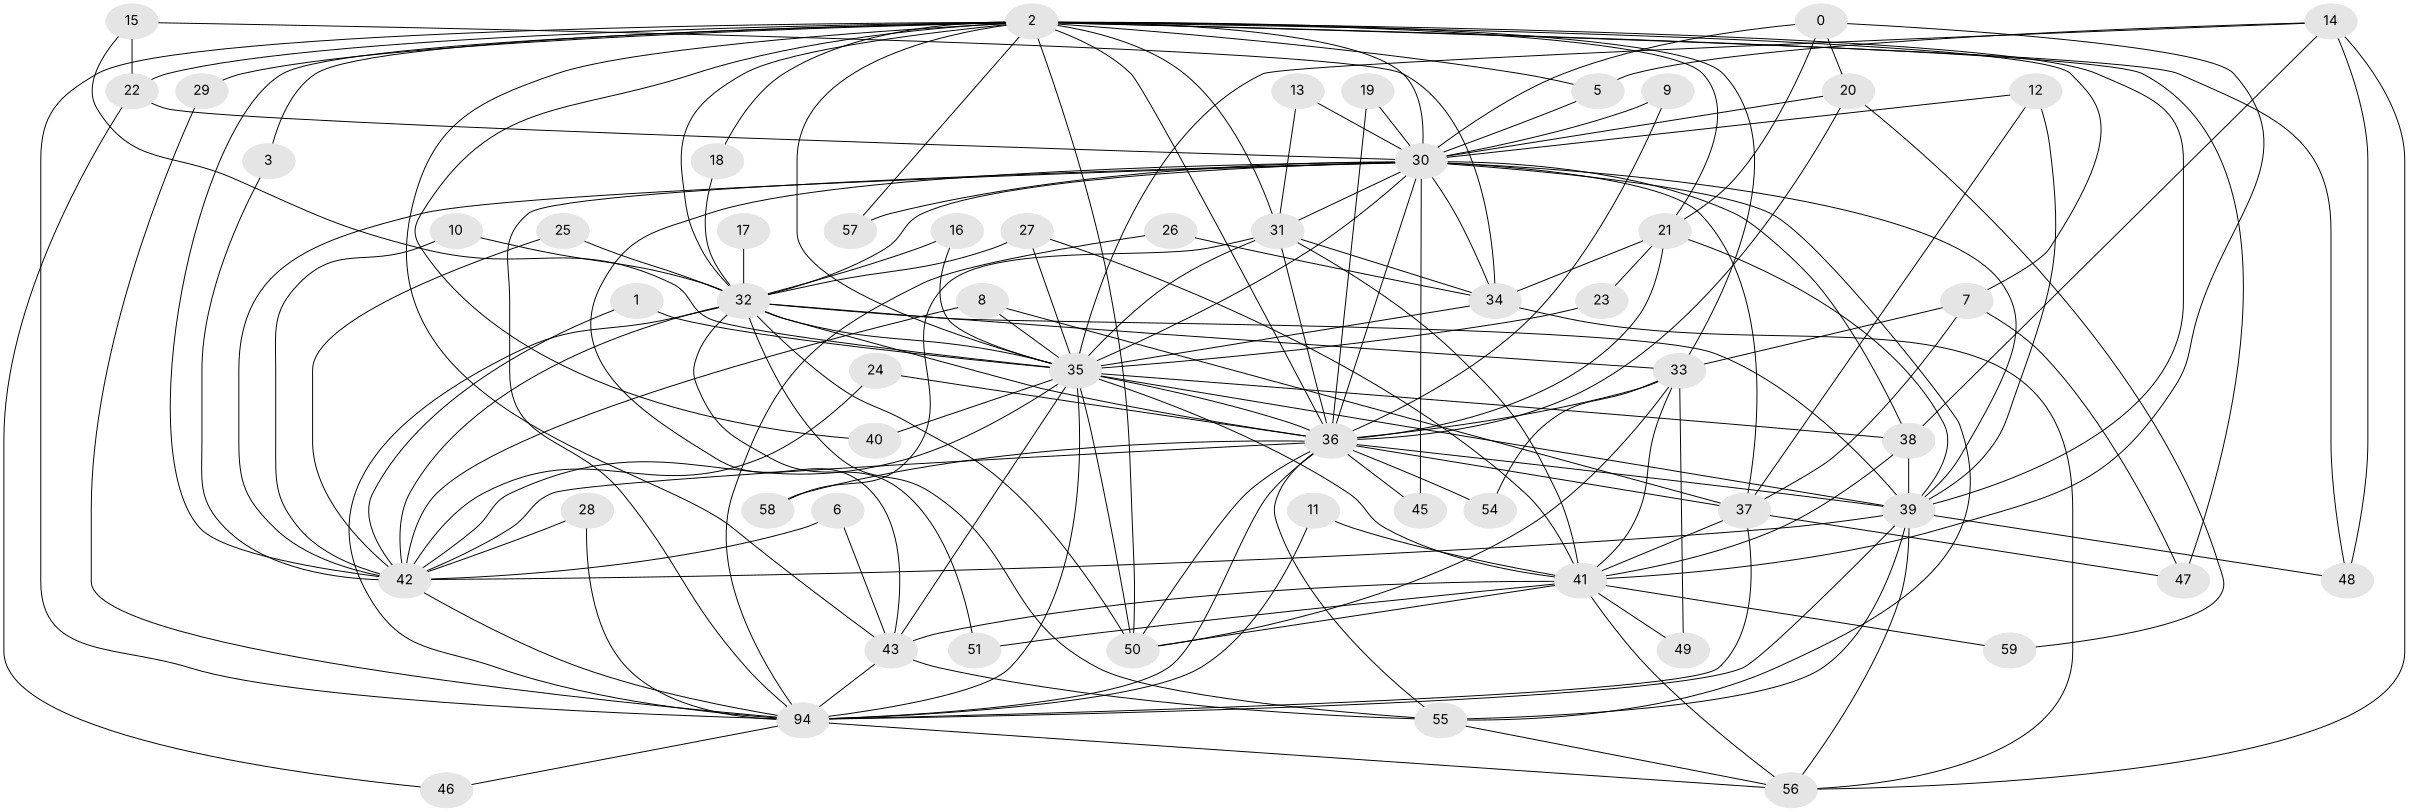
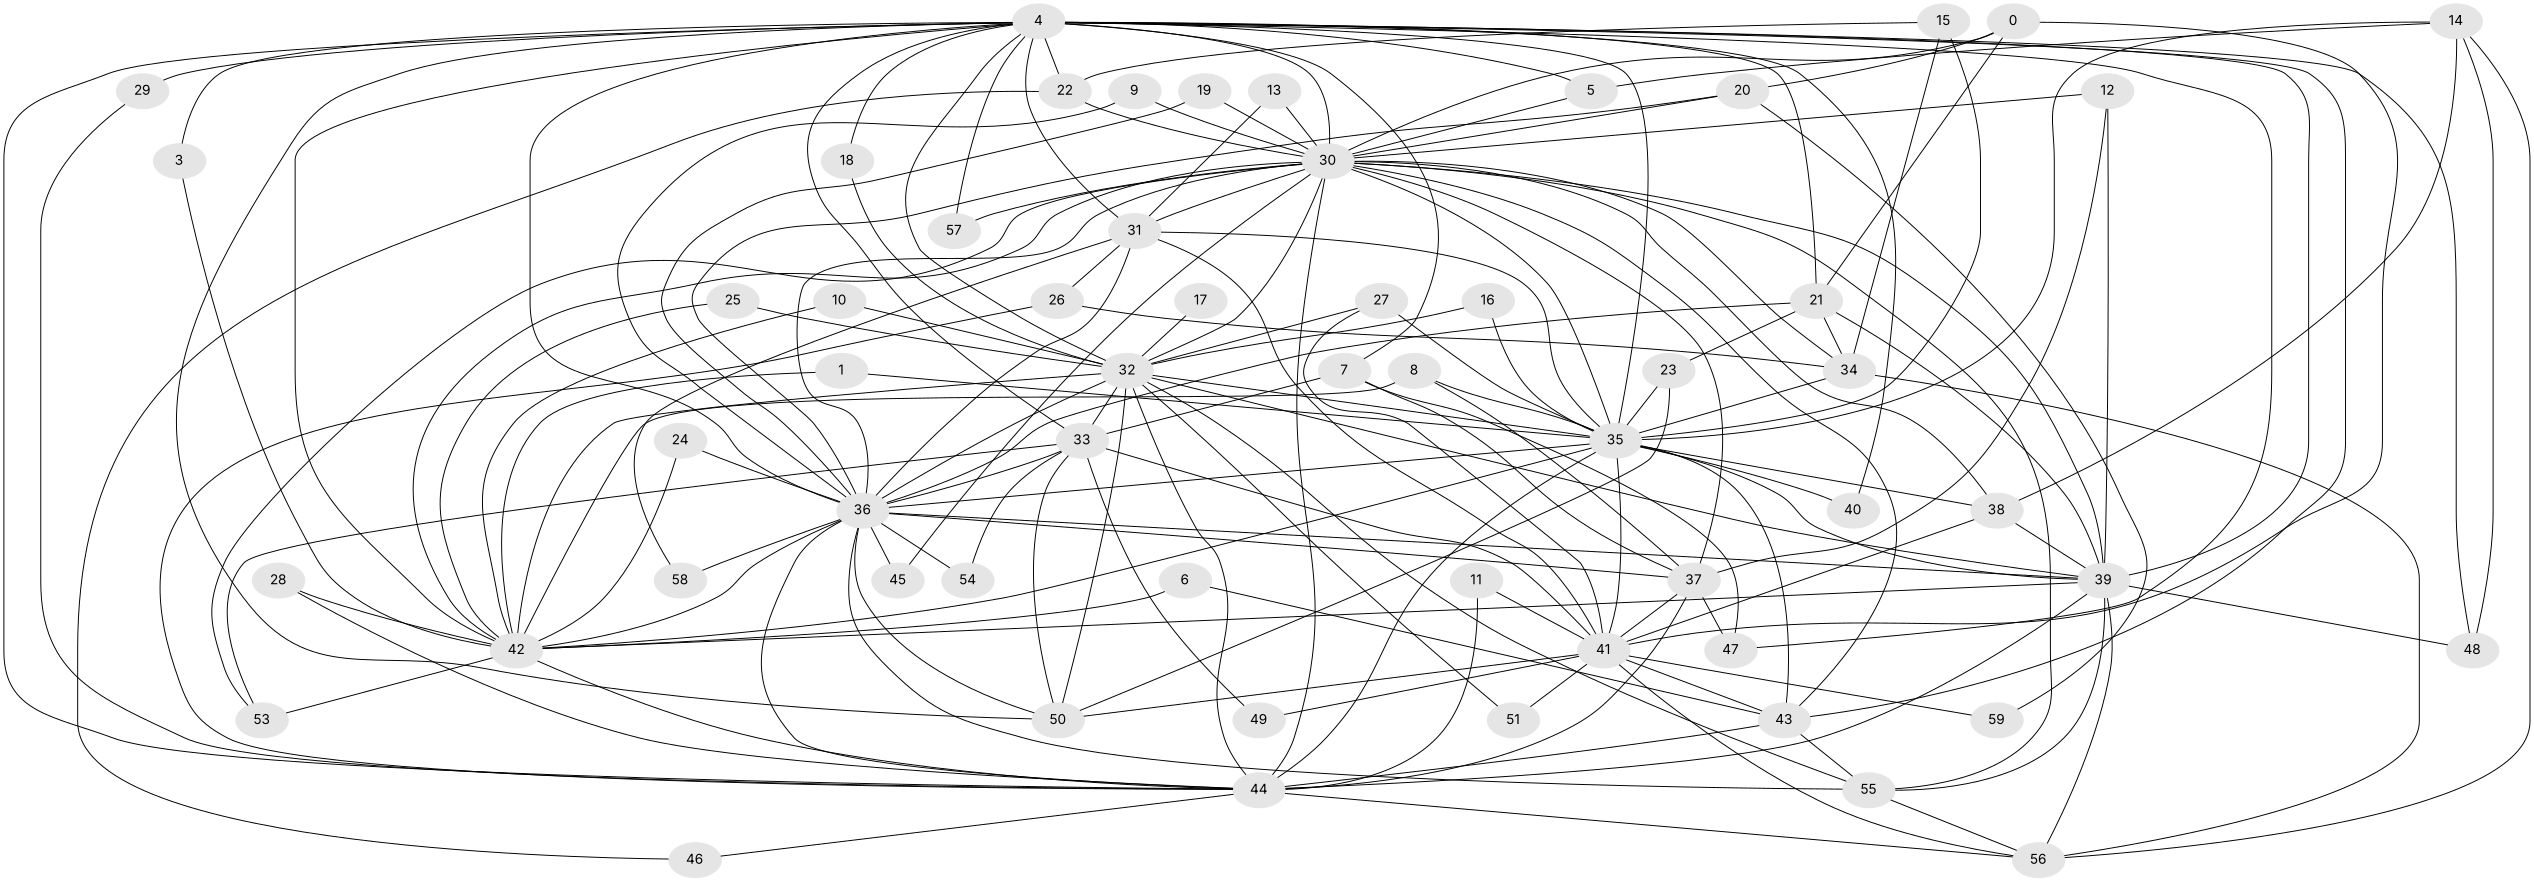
node "2": label "2" -> "4"
edge "31" -- "34": now "31" -- "26"
edge "35" -- "50": now "23" -- "50"
node "53": added
node "94": label "94" -> "44"
